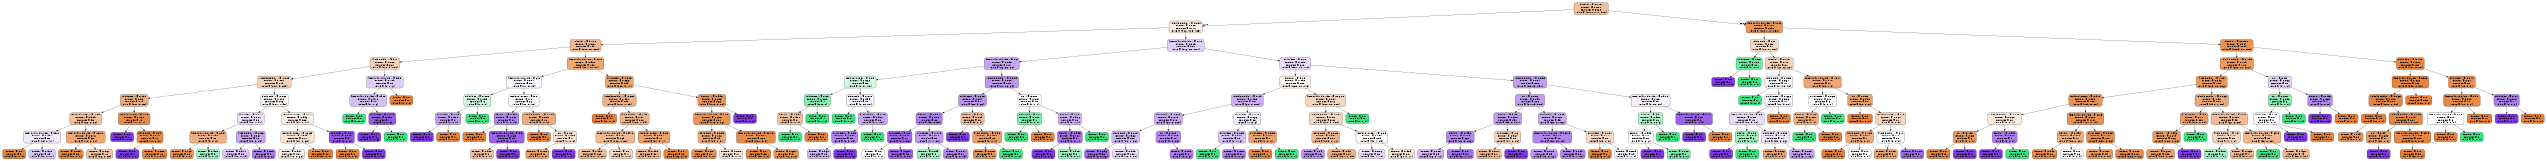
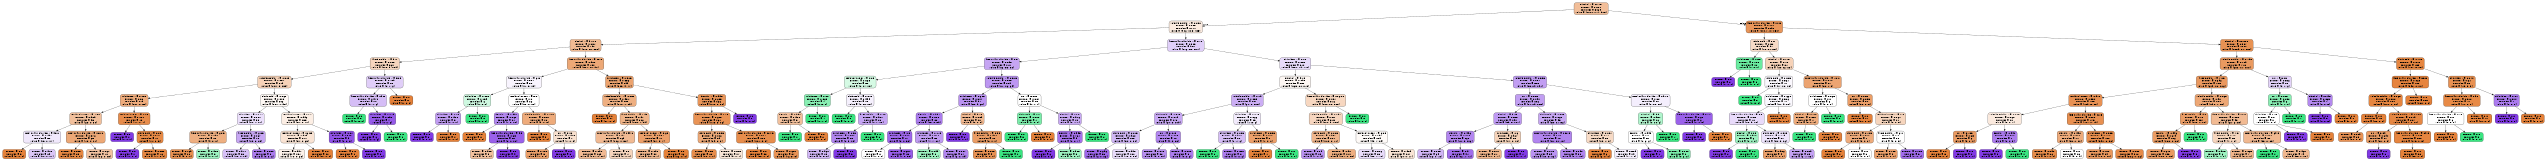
node "entropy = 1.043 samples = 32 value = [9, 1, 22]": added
